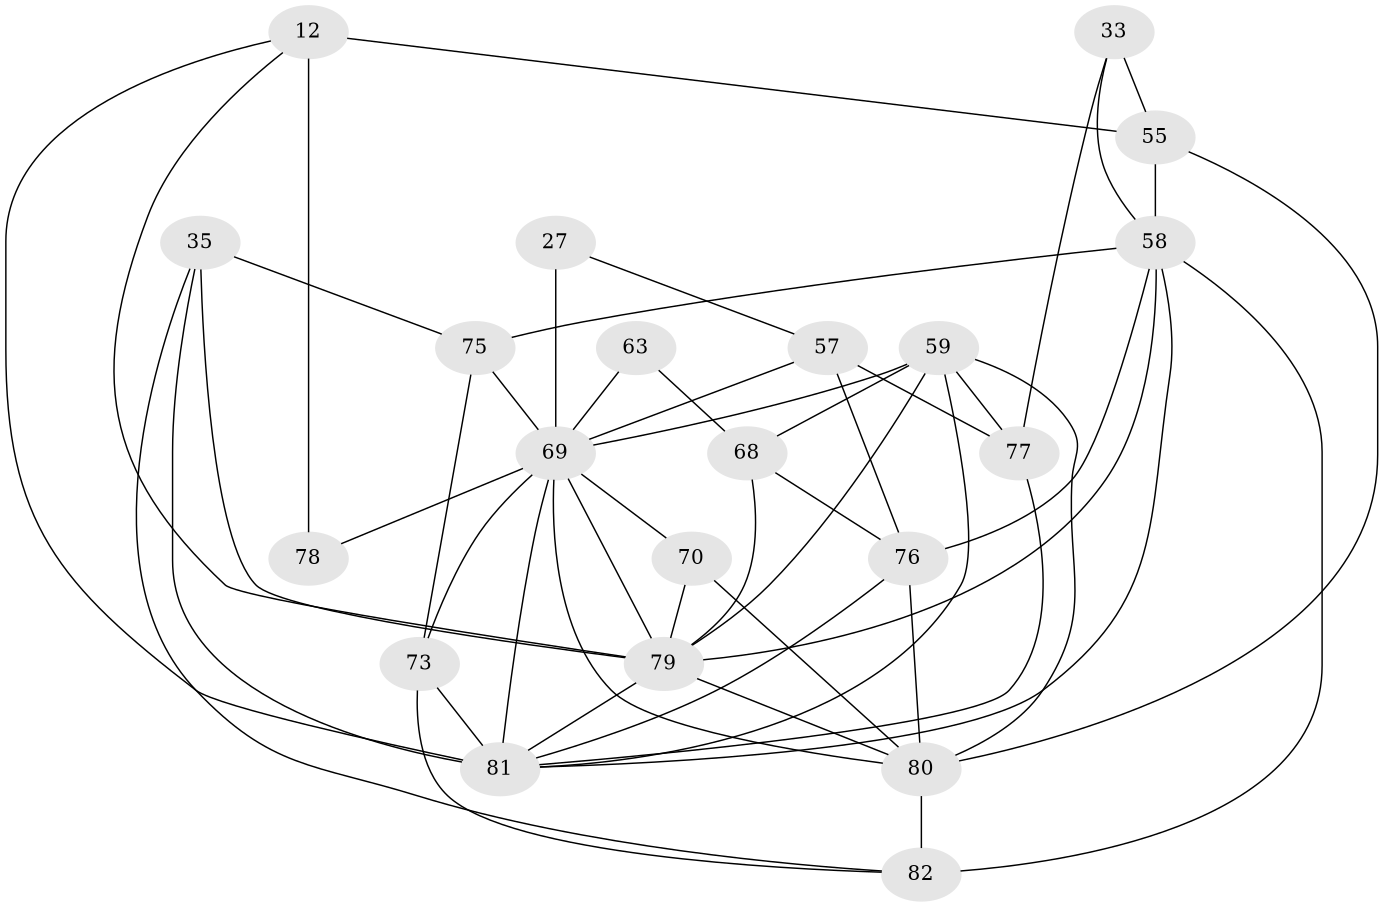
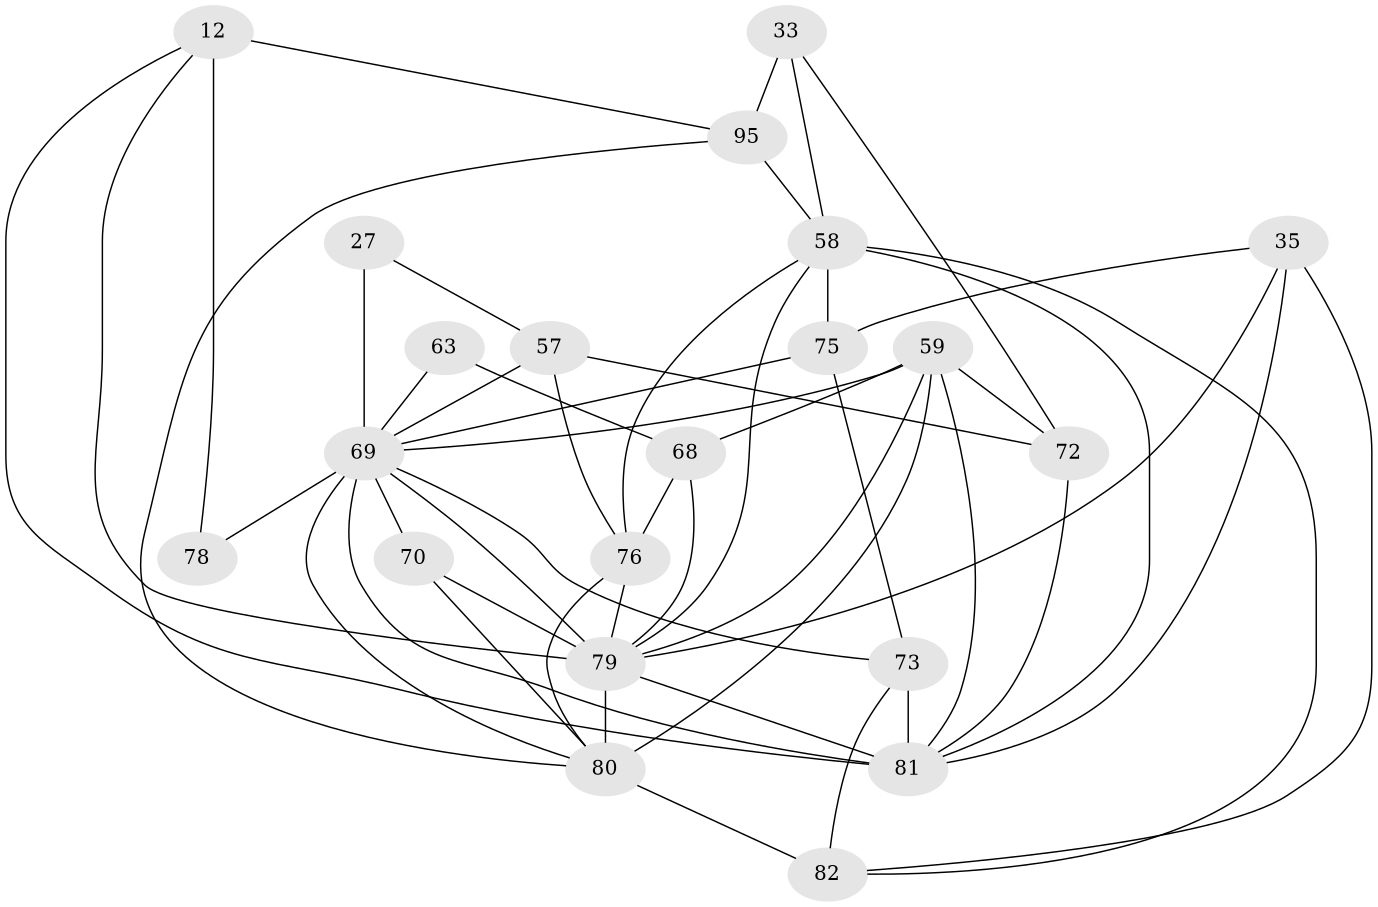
node "55": label "55" -> "95"
node "77": label "77" -> "72"
edge "76" -- "81": now "76" -- "79"
